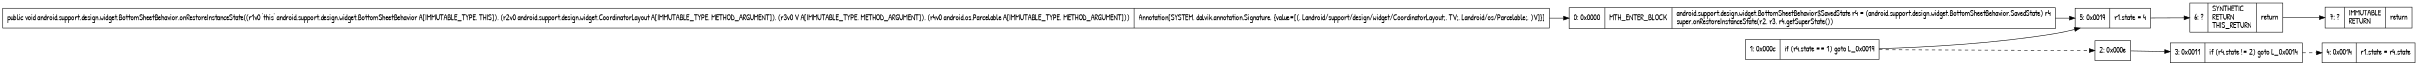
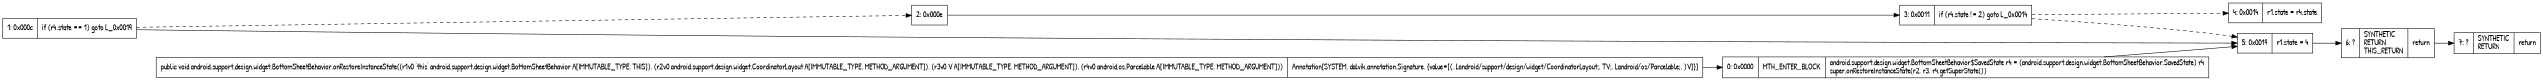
node "7: ?": text "IMMUTABLE" -> "SYNTHETIC"
edge "3: 0x0011" -> "5: 0x0019": added
